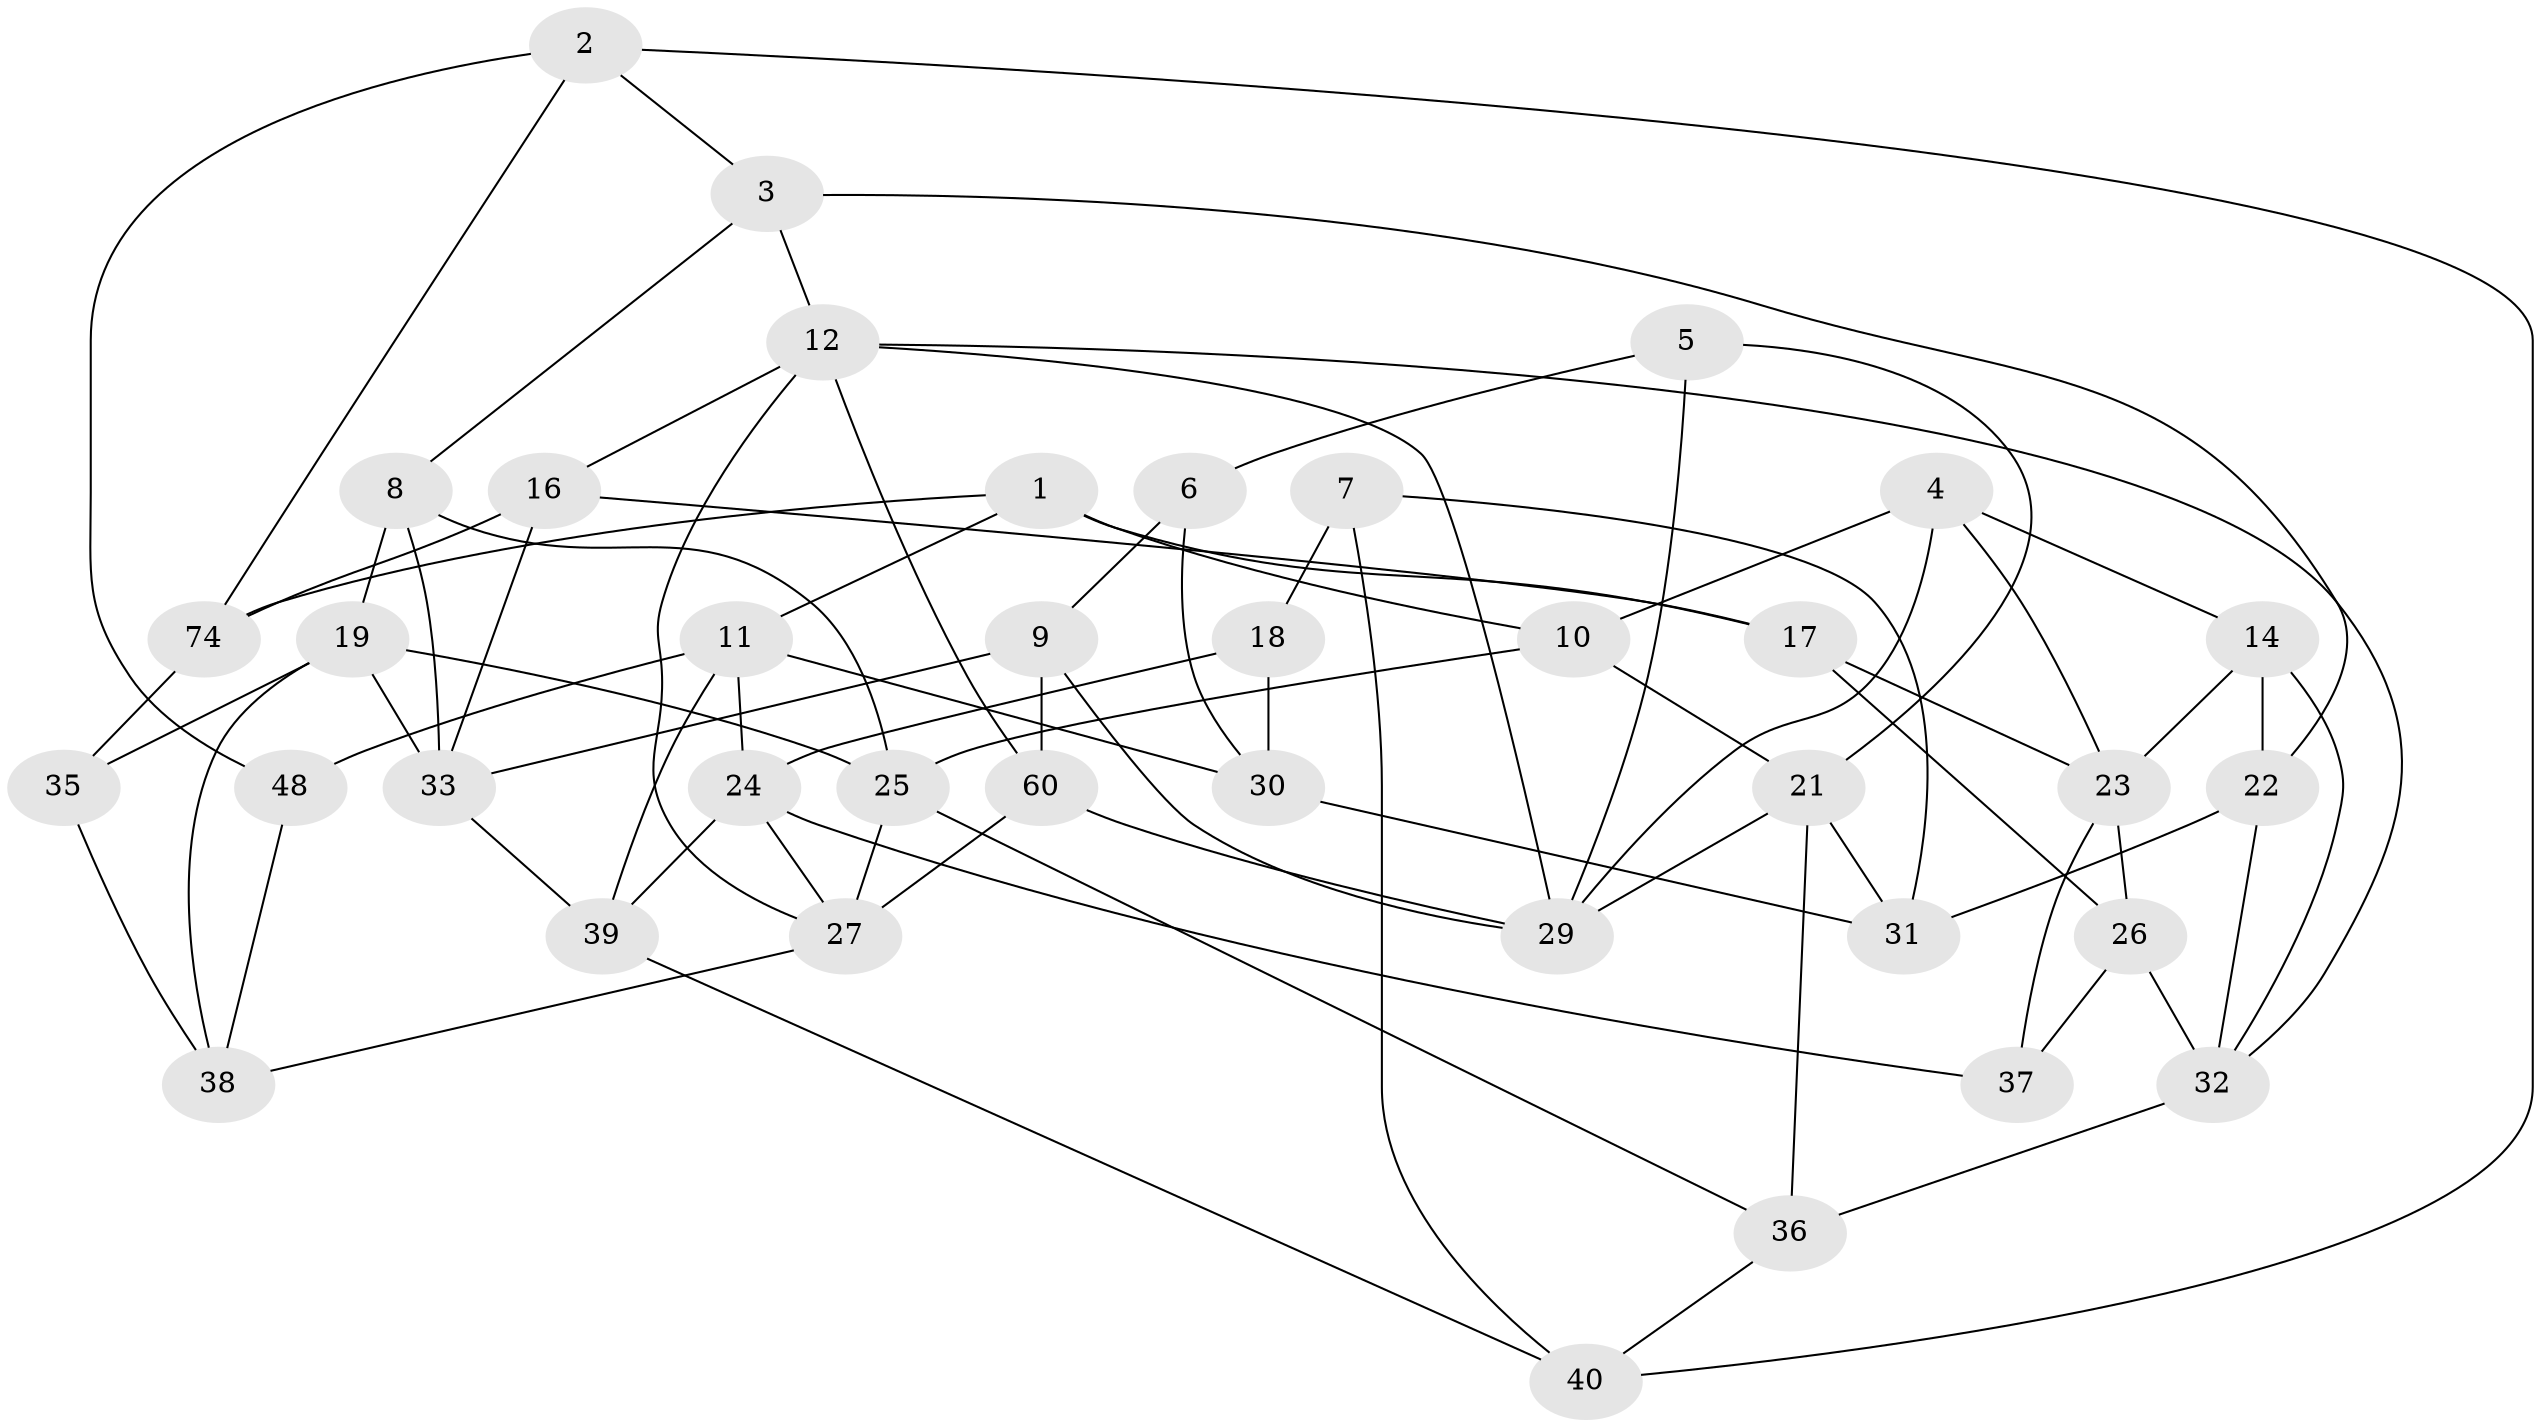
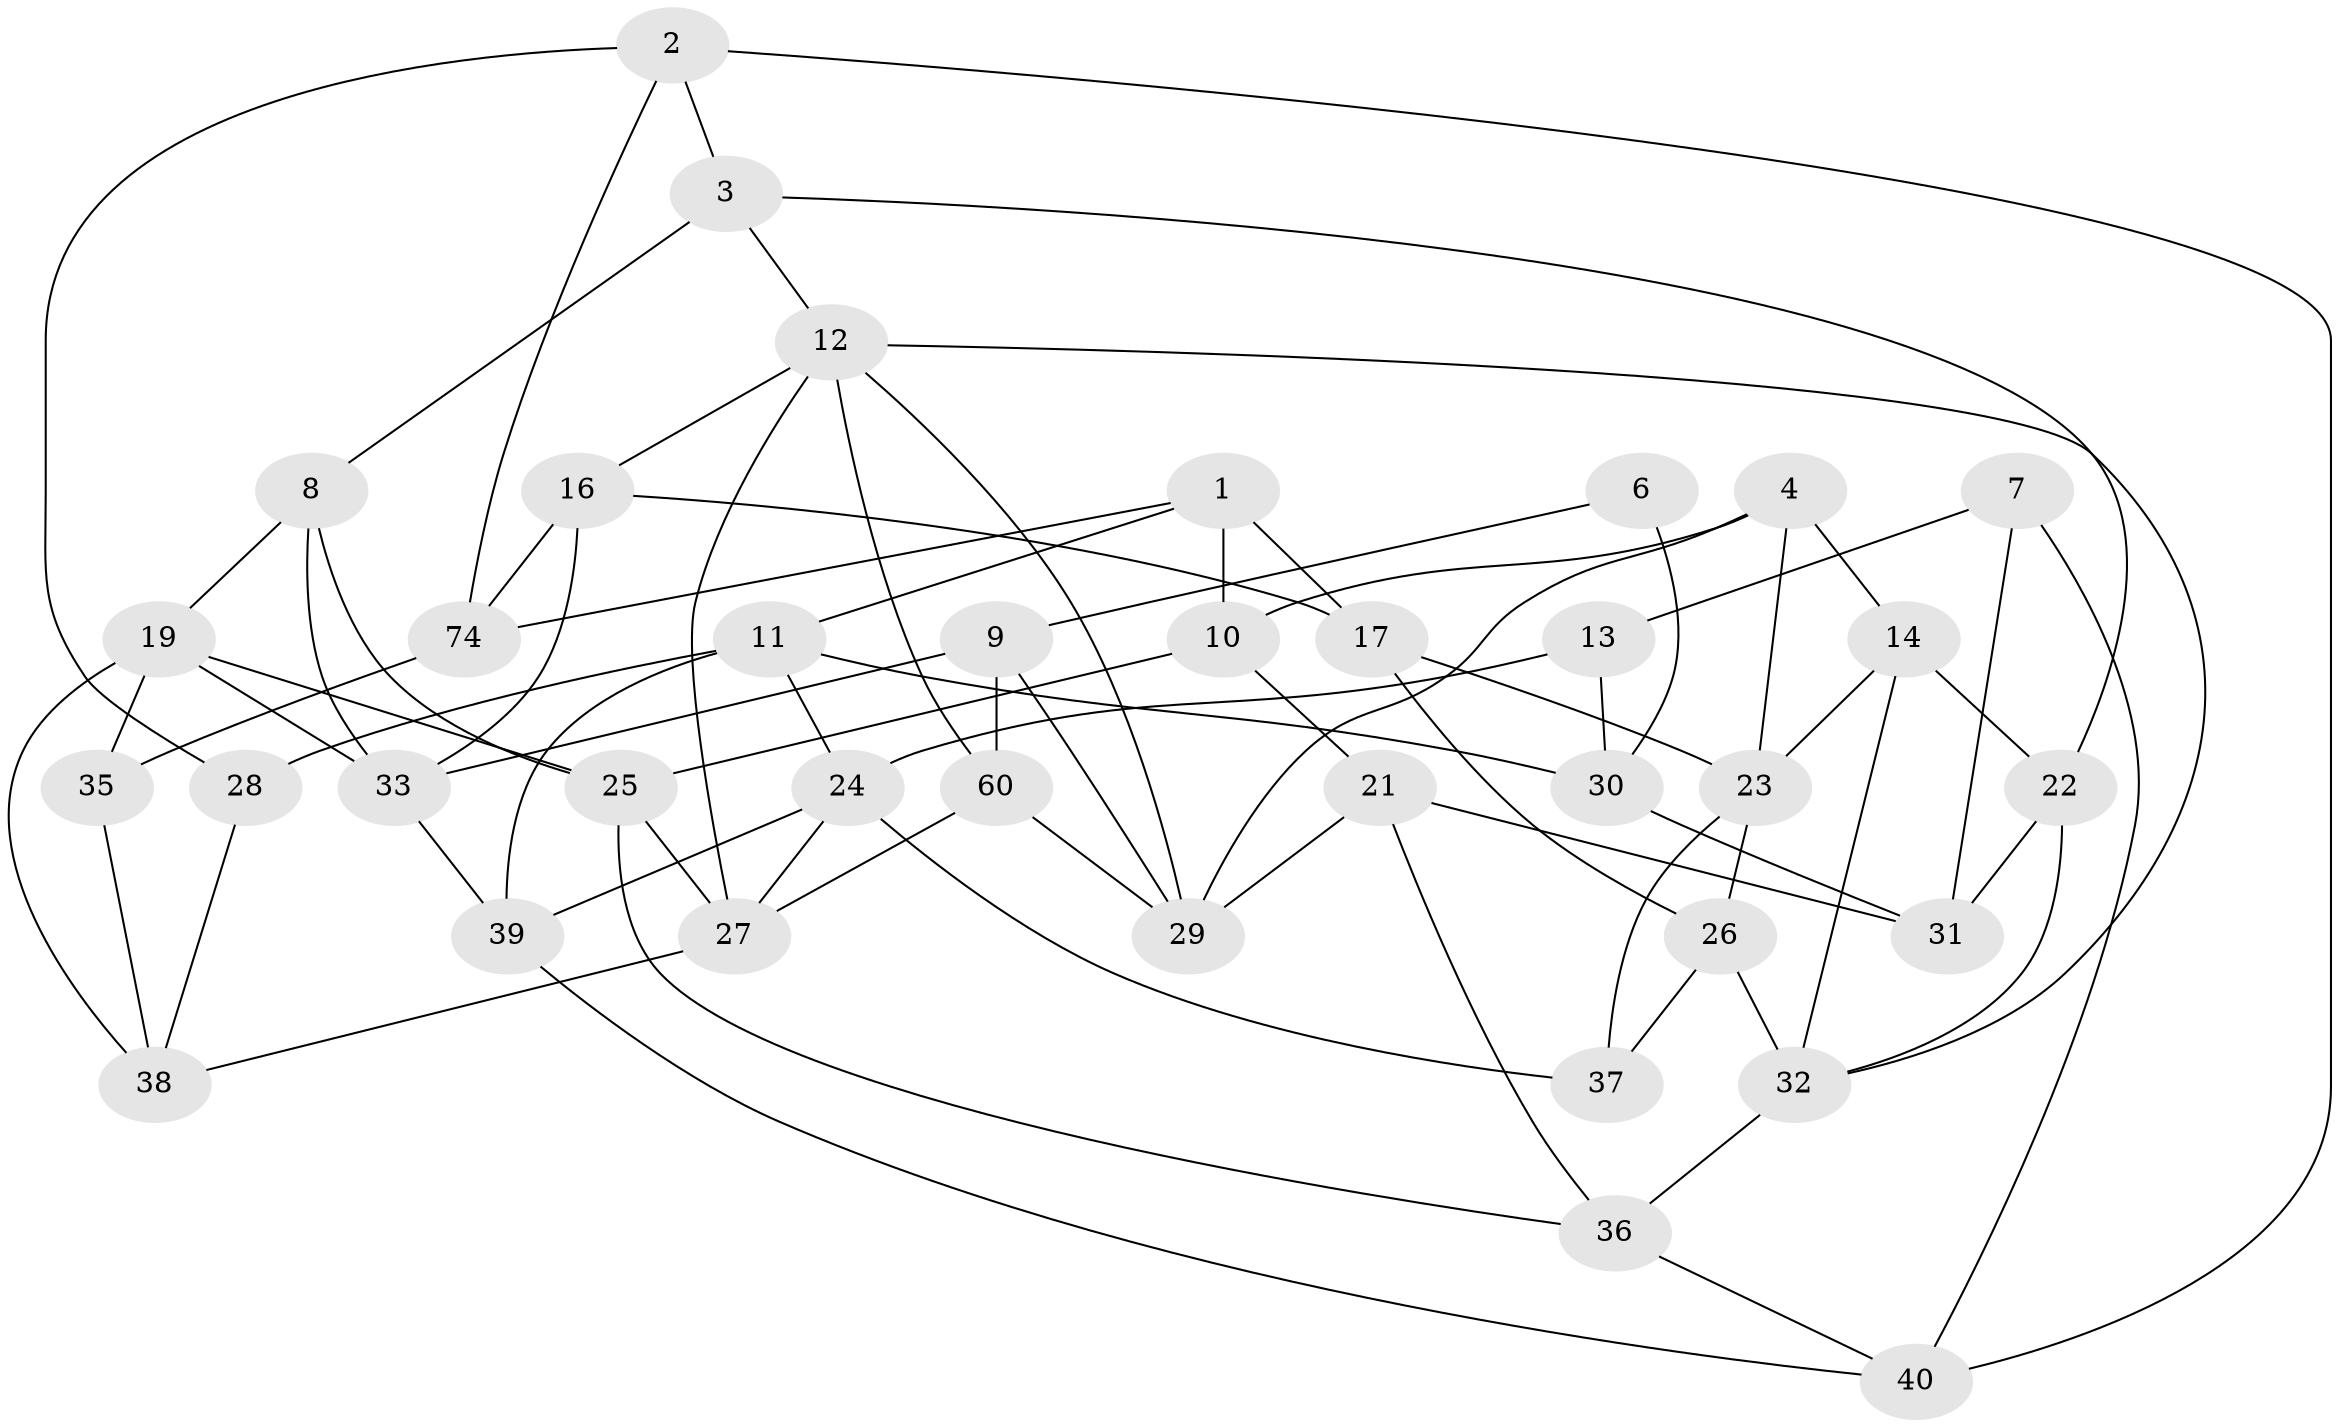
node "5": removed
node "18": label "18" -> "13"
node "48": label "48" -> "28"
